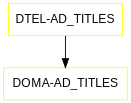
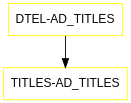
node "DOMA-AD_TITLES": label "DOMA-AD_TITLES" -> "TITLES-AD_TITLES"
